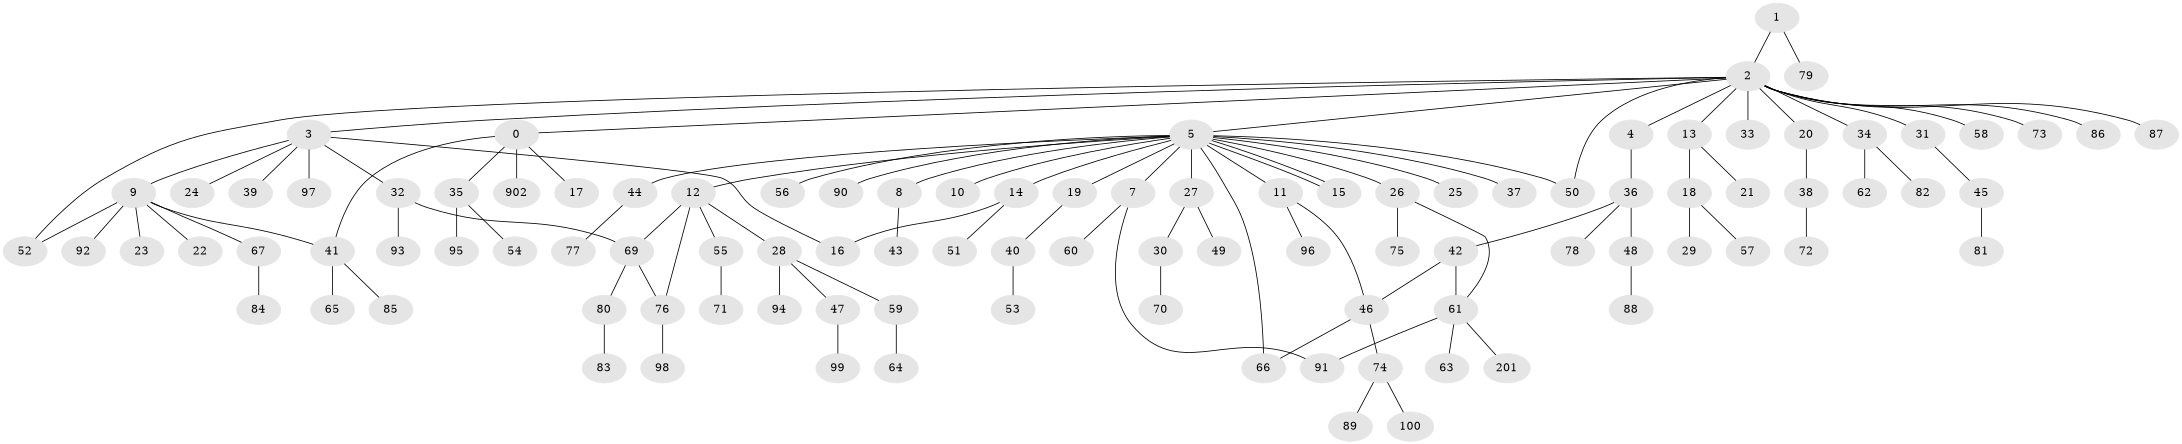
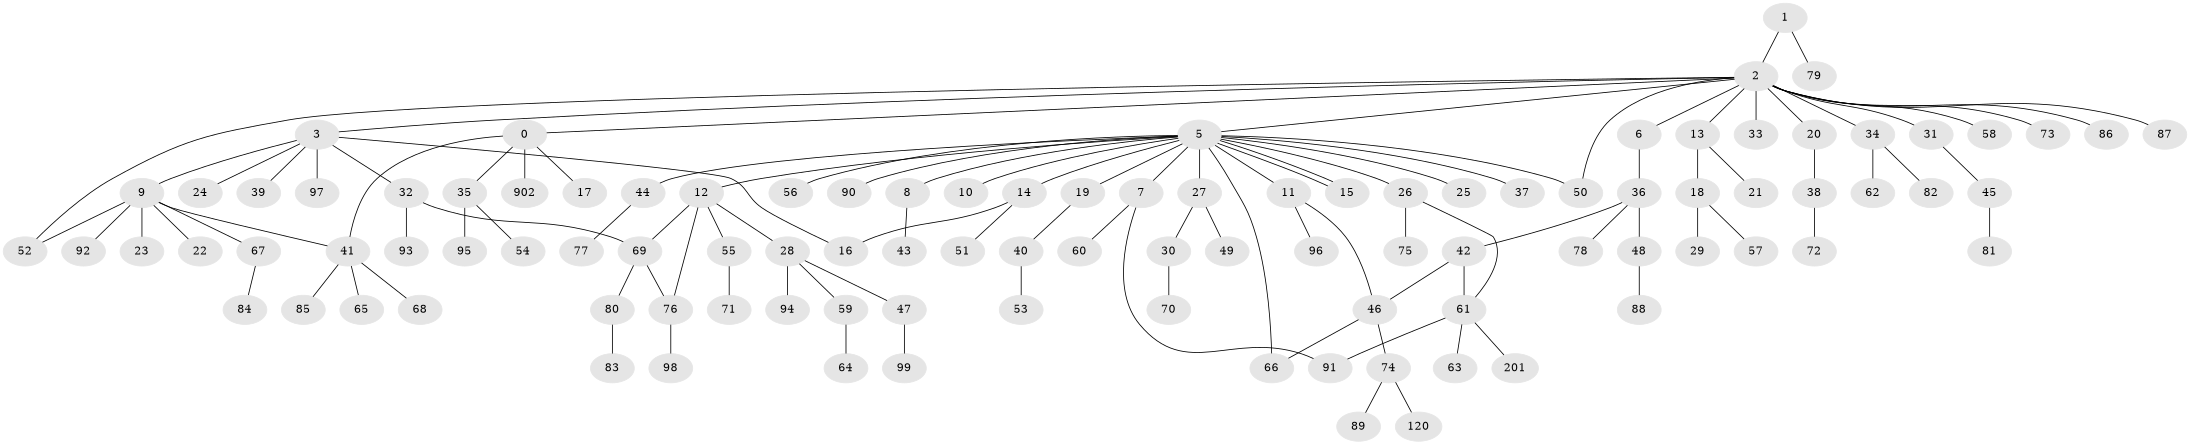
node "4": label "4" -> "6"
node "68": added
node "100": label "100" -> "120"
